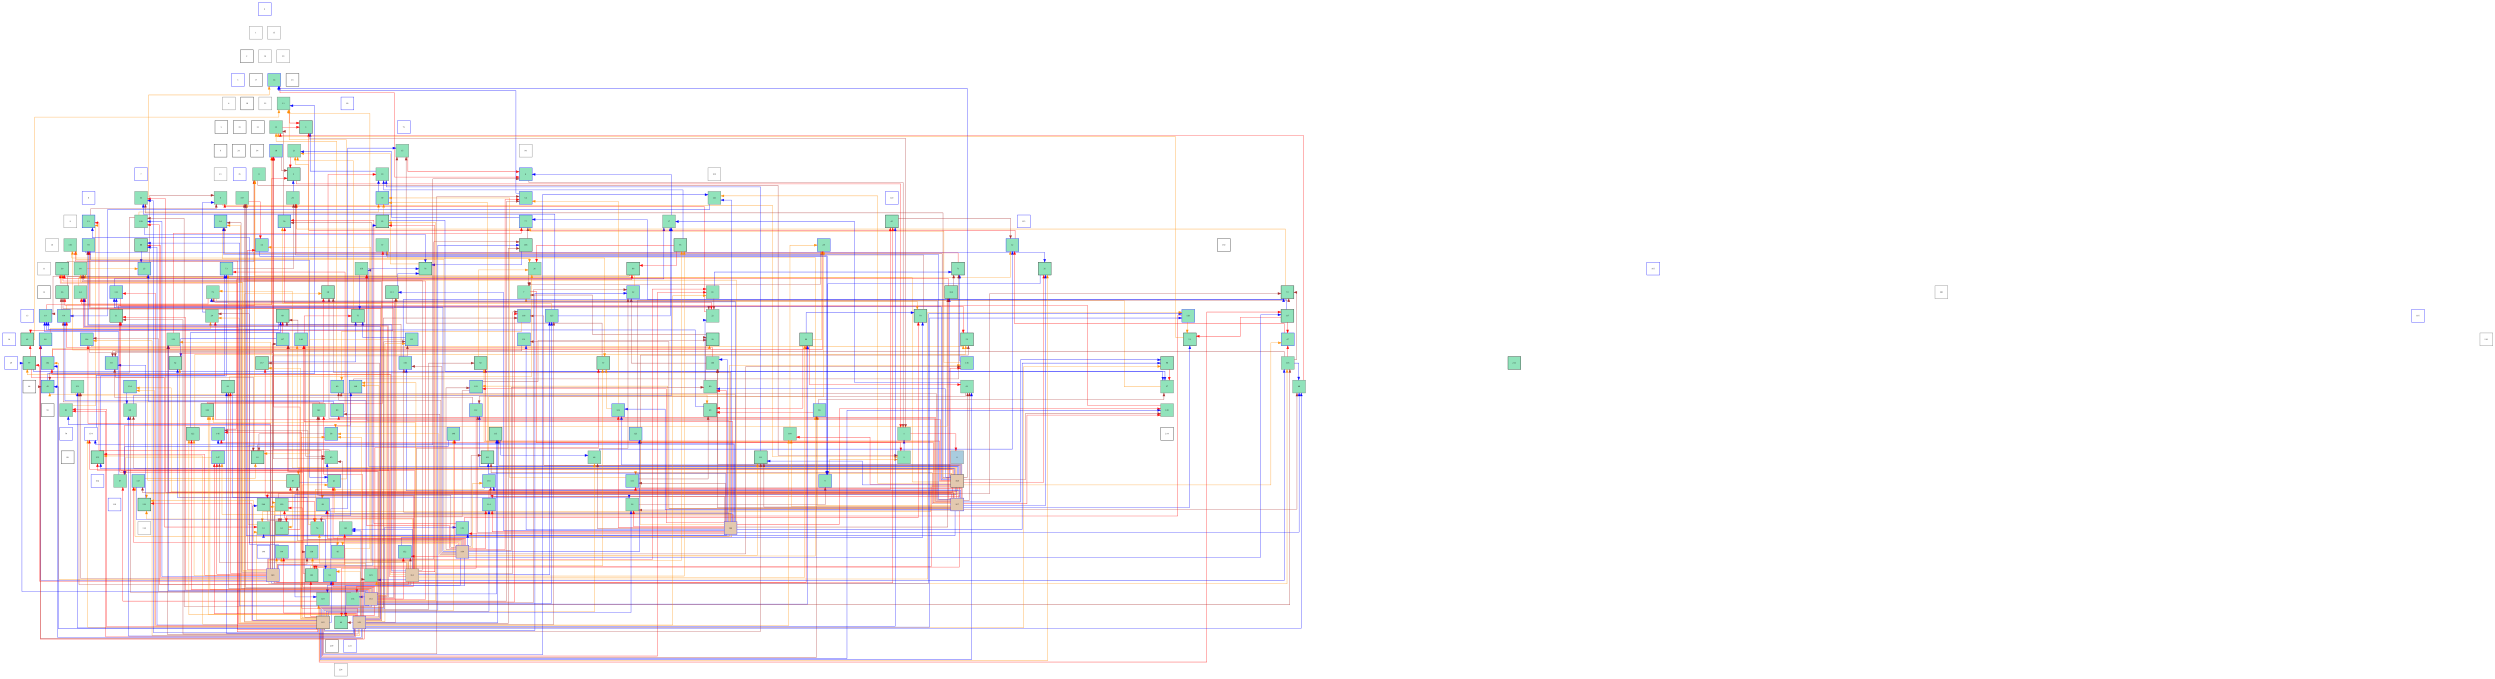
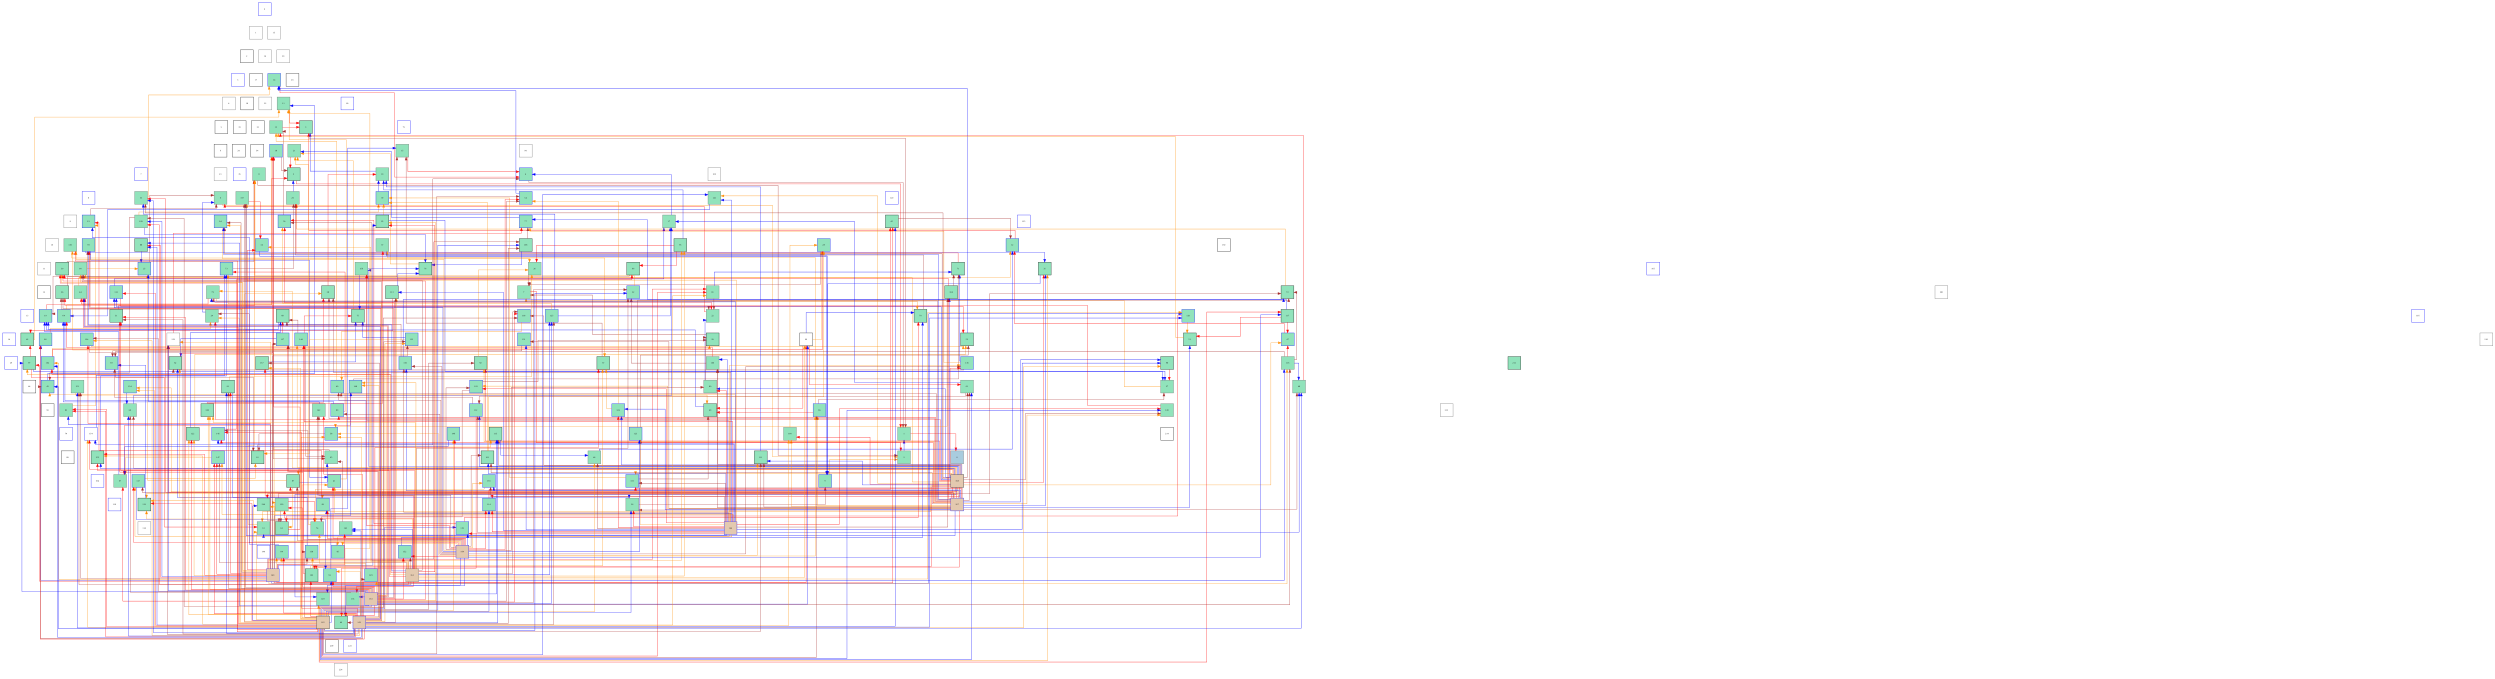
node "159": fillcolor #91e3bb -> #ffffff
node "99": fillcolor #91e3bb -> #ffffff
edge "136" -> "62": added
edge "142" -> "64": color brown -> blue
node "213": added
edge "160" -> "115": added
edge "167" -> "128": color red -> darkorange
node "129": color gray40 -> blue
edge "161" -> "129": removed
